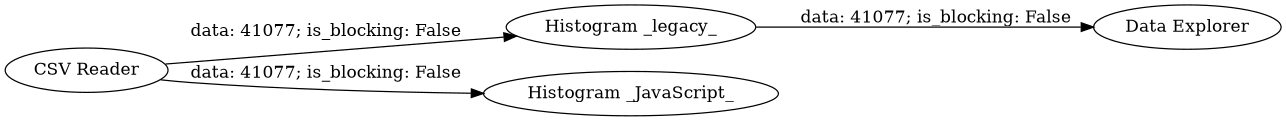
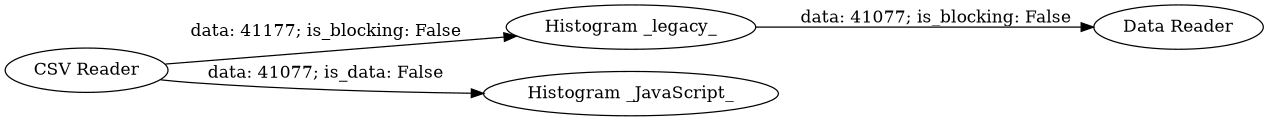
node "Data Explorer": label "Data Explorer" -> "Data Reader"
edge "CSV Reader" -> "Histogram _legacy_": label "data: 41077; is_blocking: False" -> "data: 41177; is_blocking: False"
edge "CSV Reader" -> "Histogram _JavaScript_": label "data: 41077; is_blocking: False" -> "data: 41077; is_data: False"
